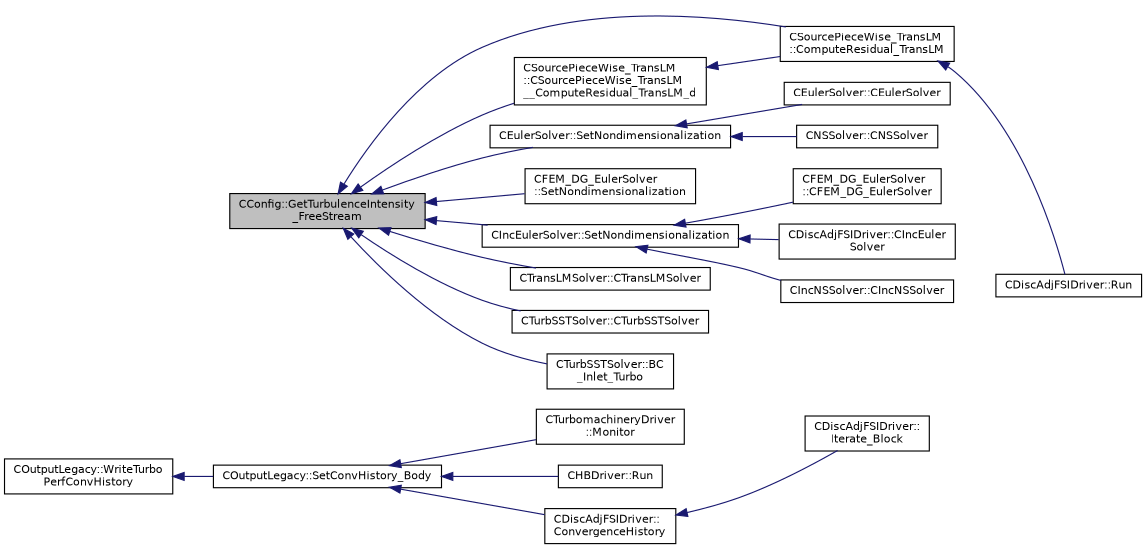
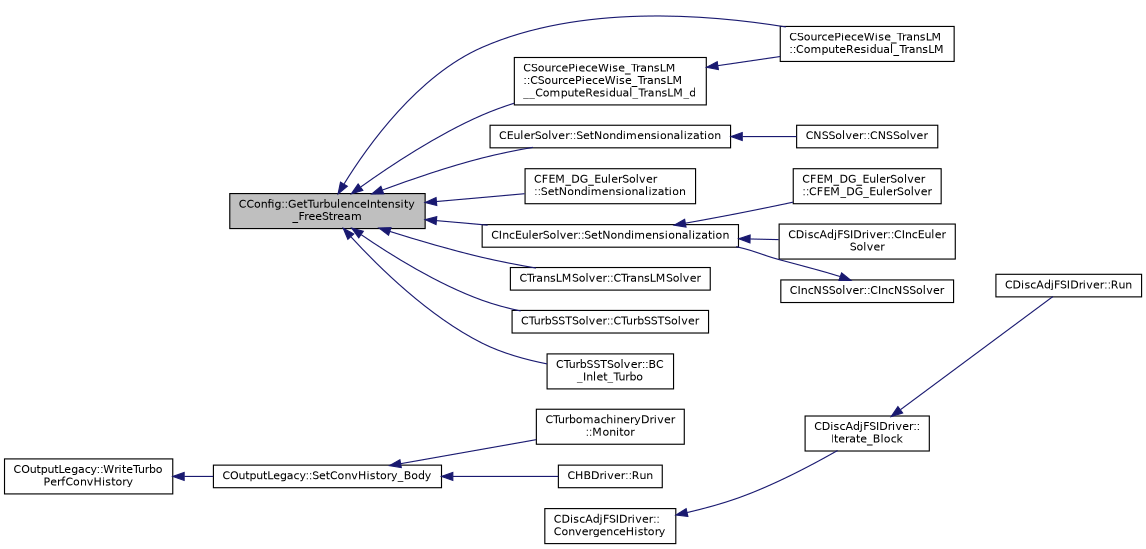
node "CEulerSolver::CEulerSolver": removed
edge "CDiscAdjFSIDriver::Run" -> "CSourcePieceWise_TransLM ::ComputeResidual_TransLM": now "CDiscAdjFSIDriver::Run" -> "CDiscAdjFSIDriver:: Iterate_Block"
edge "CIncNSSolver::CIncNSSolver" -> "CIncEulerSolver::SetNondimensionalization": reversed
edge "CDiscAdjFSIDriver:: ConvergenceHistory" -> "COutputLegacy::SetConvHistory_Body": removed
